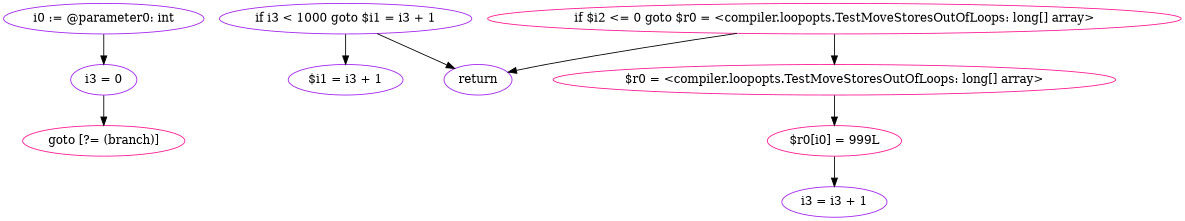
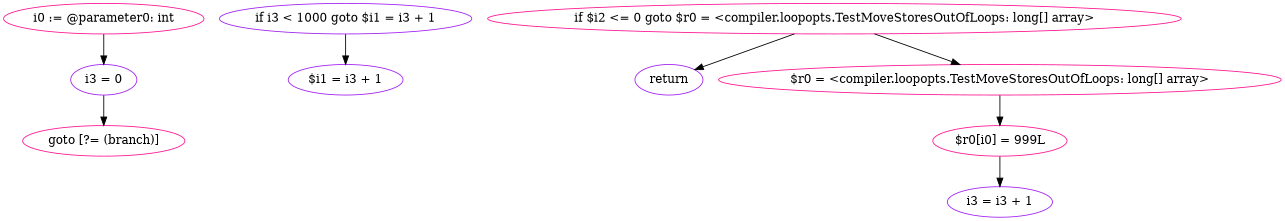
node "i0 := @parameter0: int": color purple -> deeppink
edge "if i3 < 1000 goto $i1 = i3 + 1" -> "return": removed
